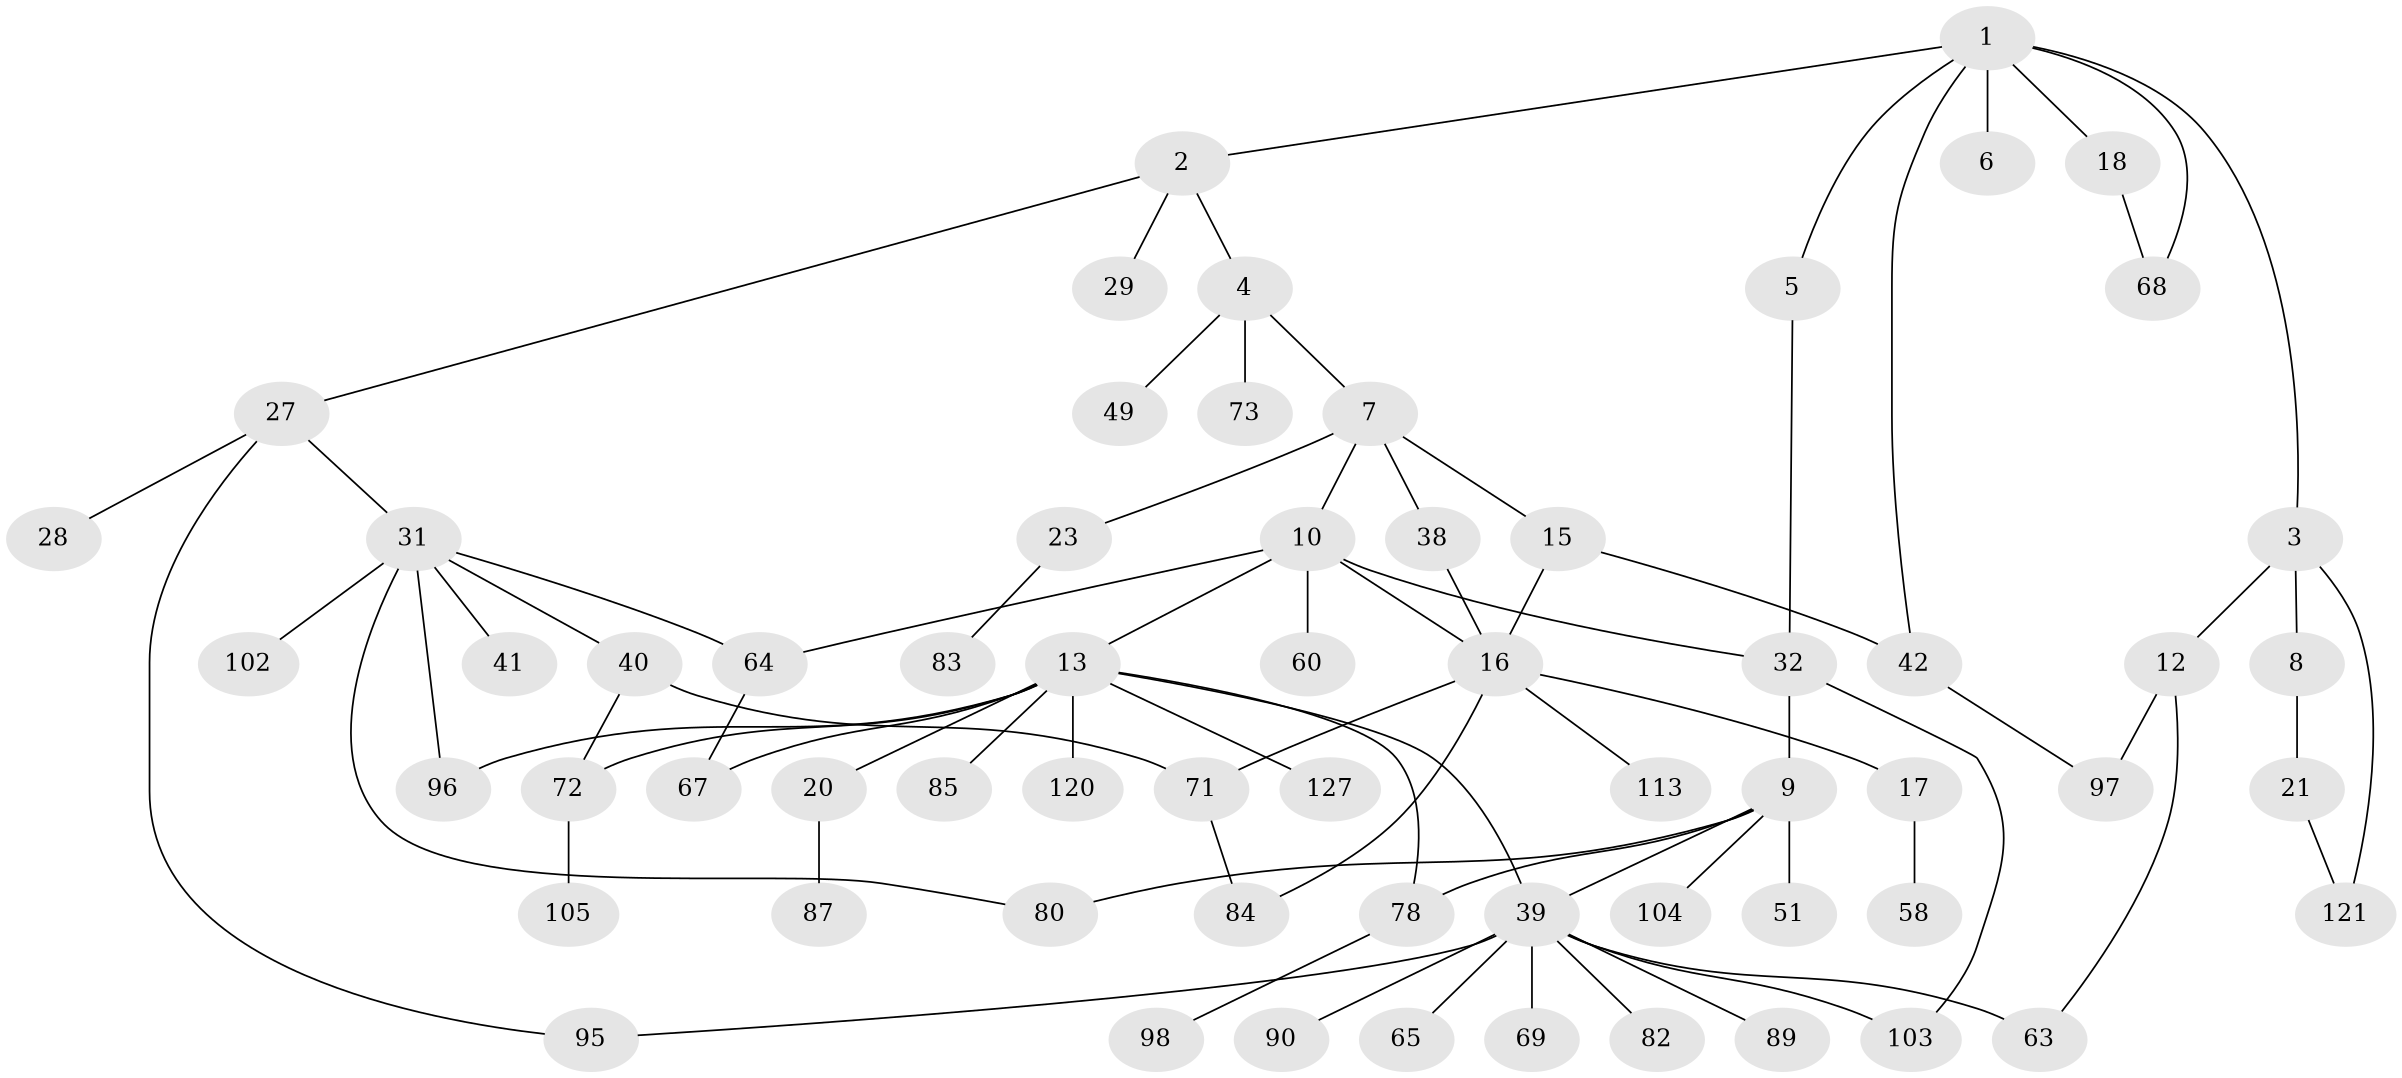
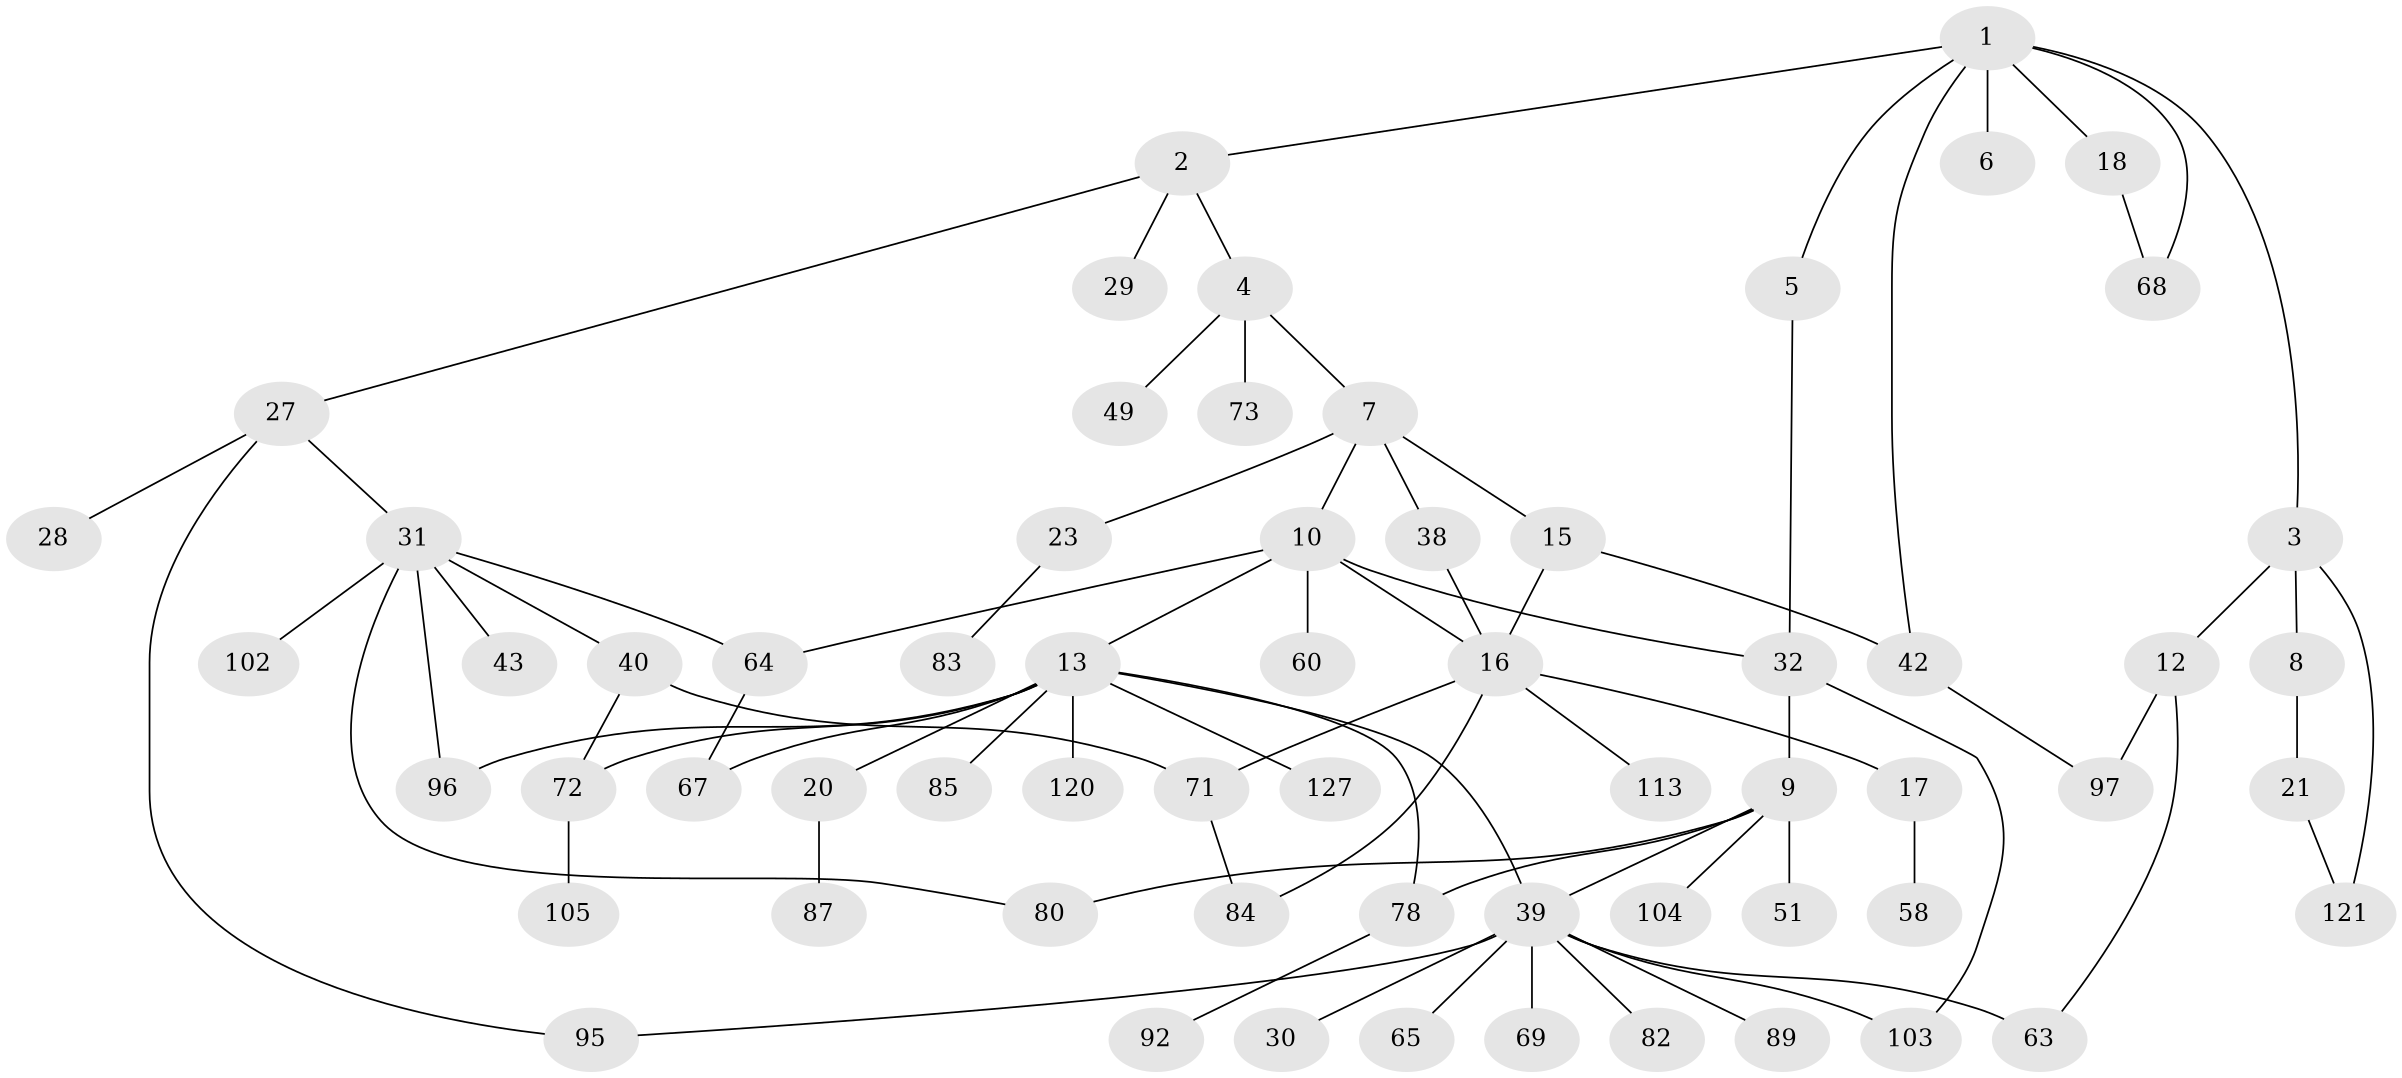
node "41": label "41" -> "43"
node "98": label "98" -> "92"
node "90": label "90" -> "30"
